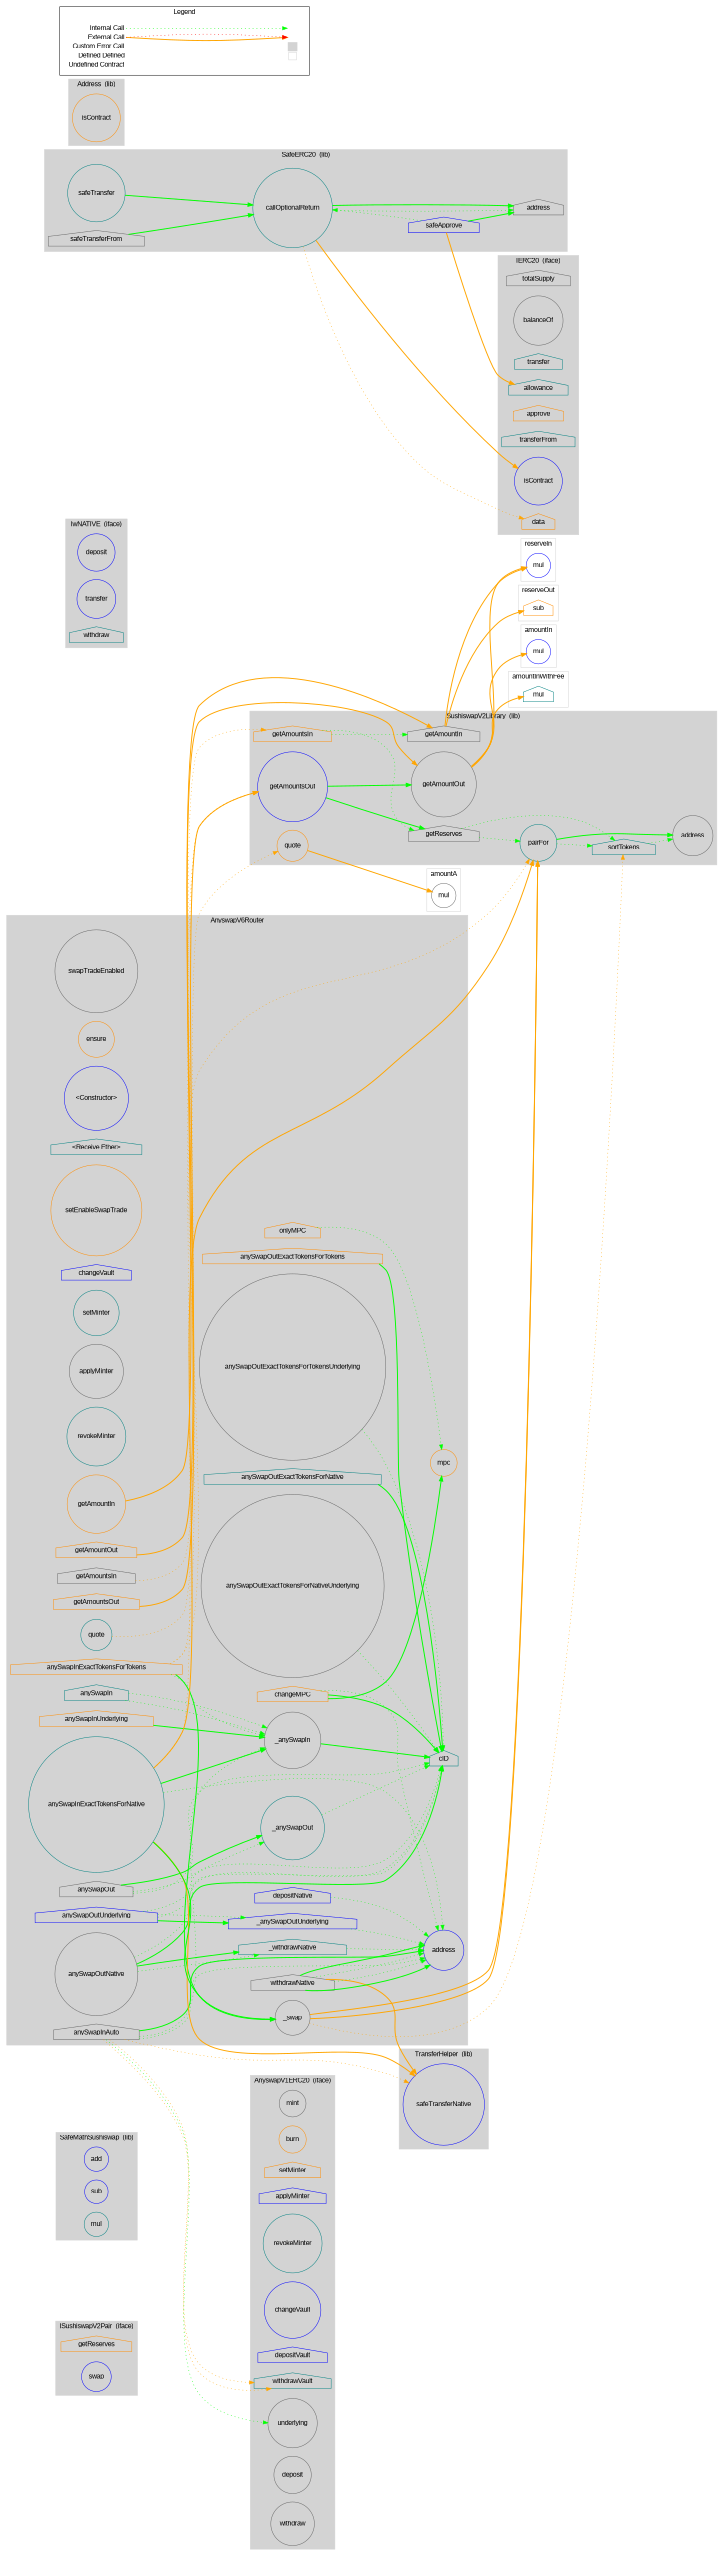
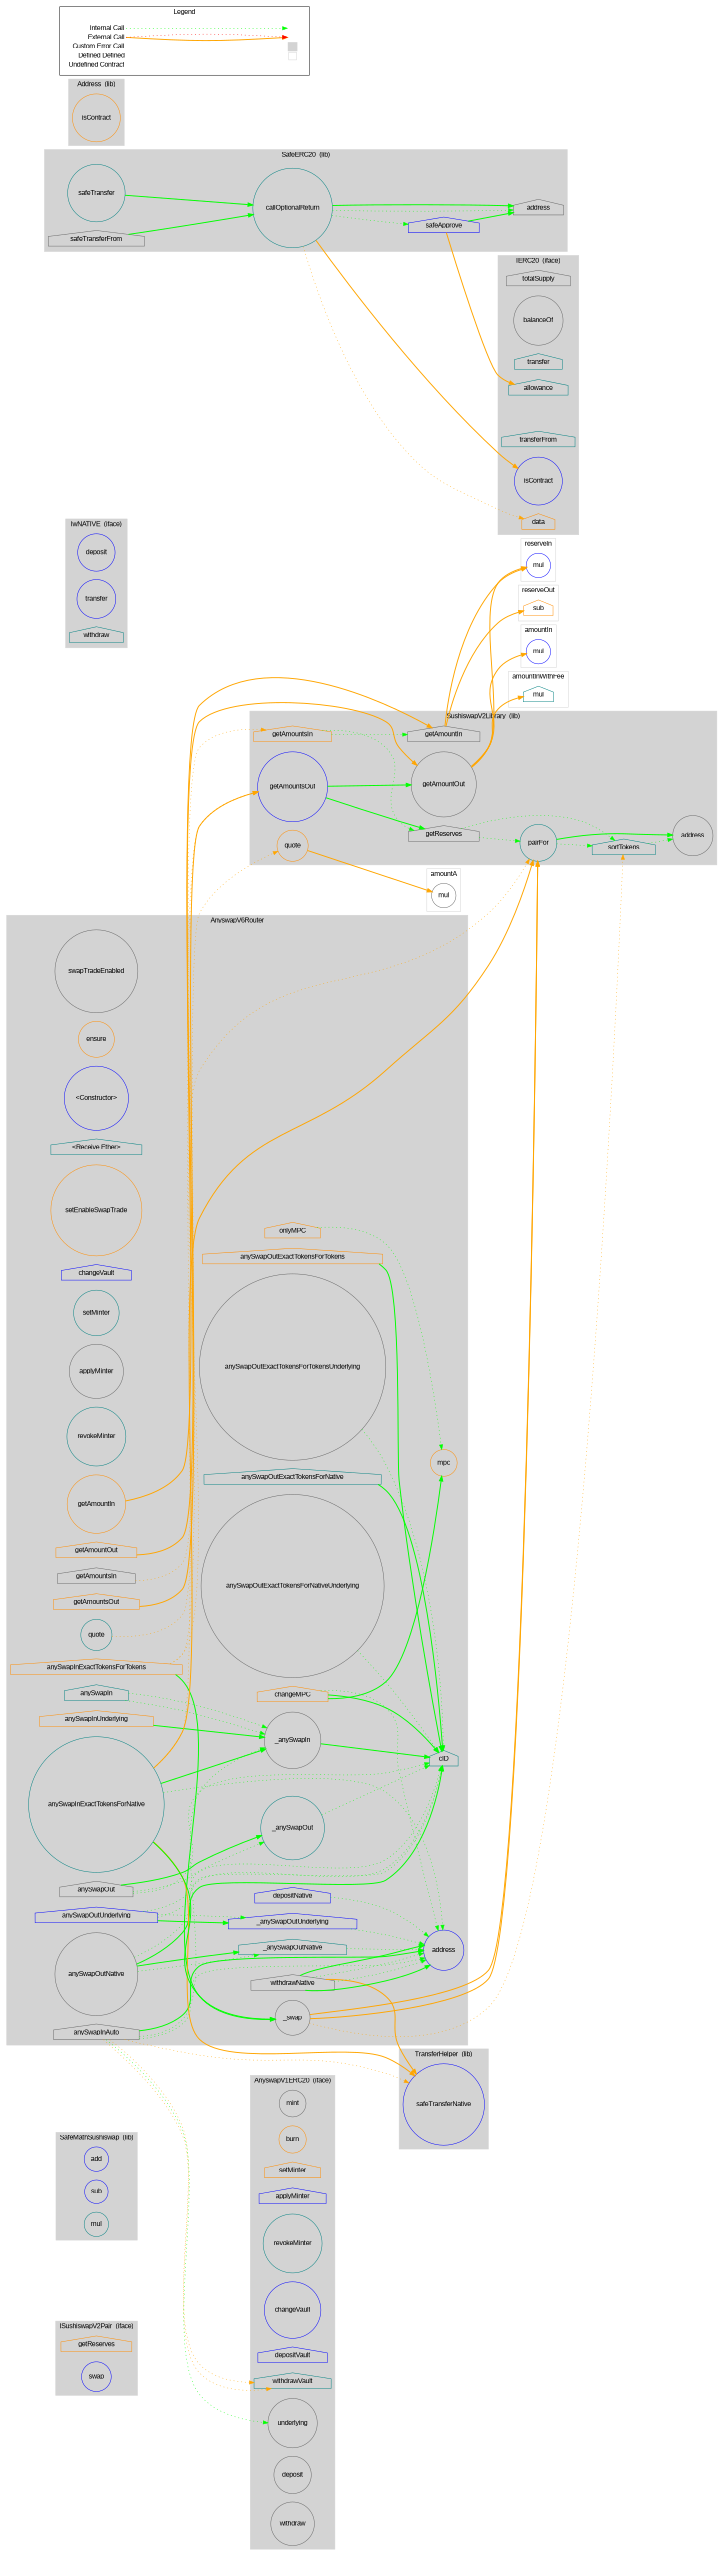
edge "safeApprove" -> "callOptionalReturn": reversed
node "approve": removed
edge "anySwapInExactTokensForTokens" -> "_anySwapIn": removed
node "_withdrawNative": label "_withdrawNative" -> "_anySwapOutNative"
